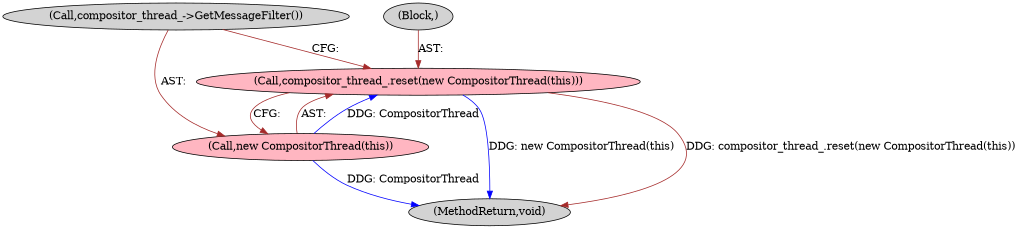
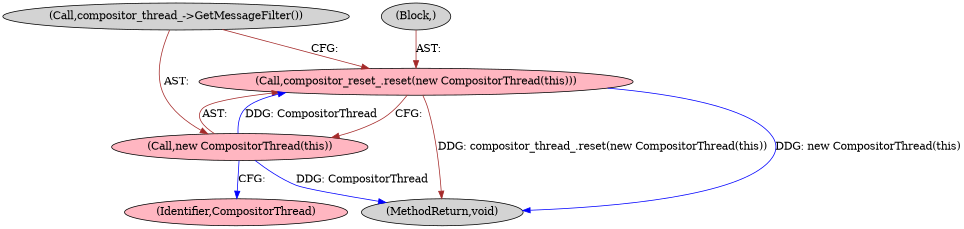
node "(Call,compositor_thread_.reset(new CompositorThread(this)))": label "(Call,compositor_thread_.reset(new CompositorThread(this)))" -> "(Call,compositor_reset_.reset(new CompositorThread(this)))"
node "(Identifier,CompositorThread)": added
